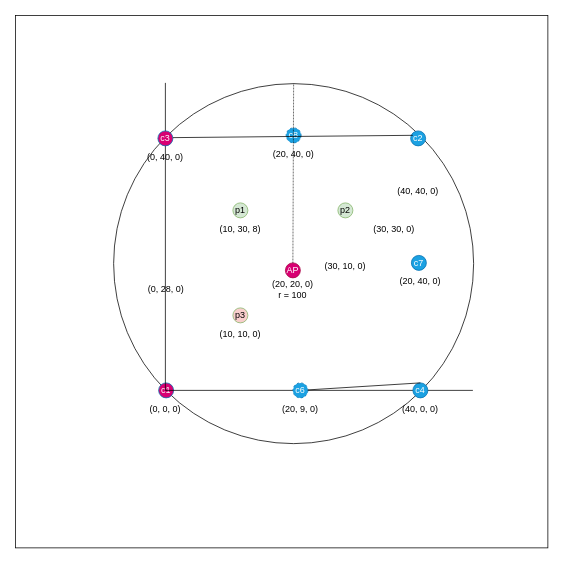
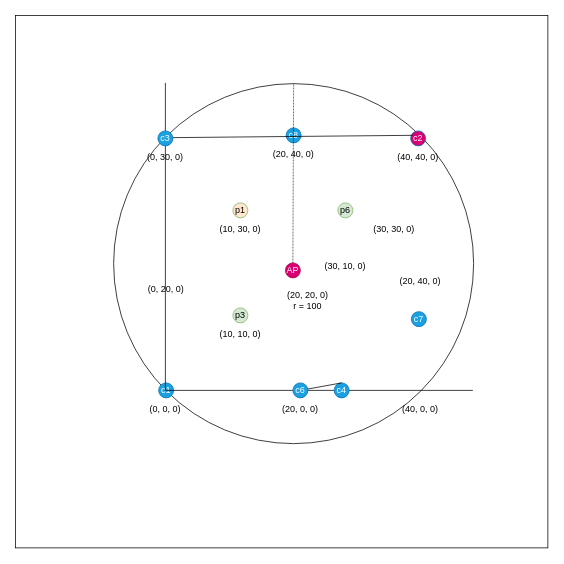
node "c8": style dashed -> solid
node "c3": fillcolor #d80073 -> #1ba1e2
node "c2": fillcolor #1ba1e2 -> #d80073
node "(0, 40, 0)": label "(0, 40, 0)" -> "(0, 30, 0)"
node "(40, 40, 0)": moved (418, 191) -> (418, 157)
node "p1": fillcolor #d5e8d4 -> #ffe6cc
node "p2": label "p2" -> "p6"
node "(10, 30, 8)": label "(10, 30, 8)" -> "(10, 30, 0)"
node "c7": moved (419, 263) -> (419, 319)
node "(0, 28, 0)": label "(0, 28, 0)" -> "(0, 20, 0)"
node "(20, 20, 0) r = 100": moved (293, 289) -> (308, 300)
node "p3": fillcolor #f8cecc -> #d5e8d4
node "c1": fillcolor #d80073 -> #1ba1e2
node "c6": style dashed -> solid
node "c4": moved (420, 390) -> (342, 390)
node "(20, 9, 0)": label "(20, 9, 0)" -> "(20, 0, 0)"
